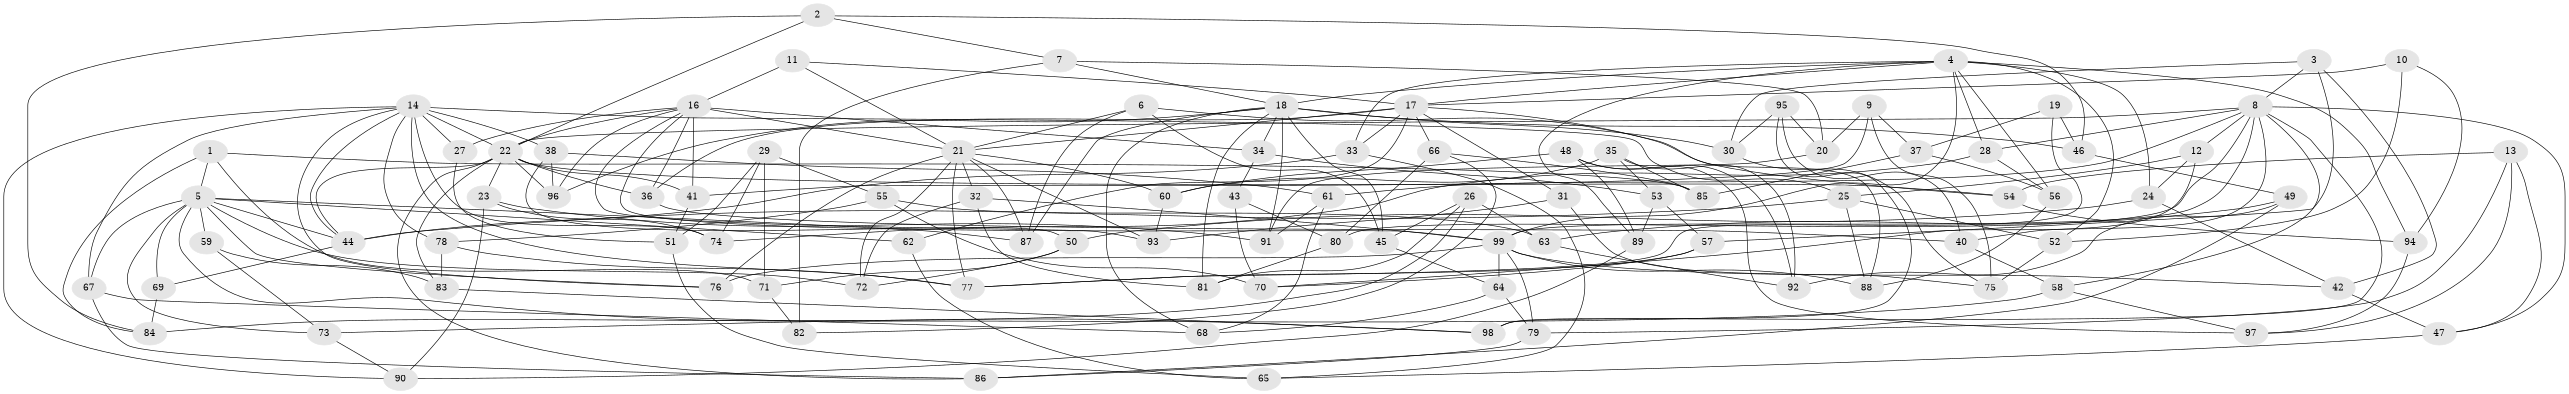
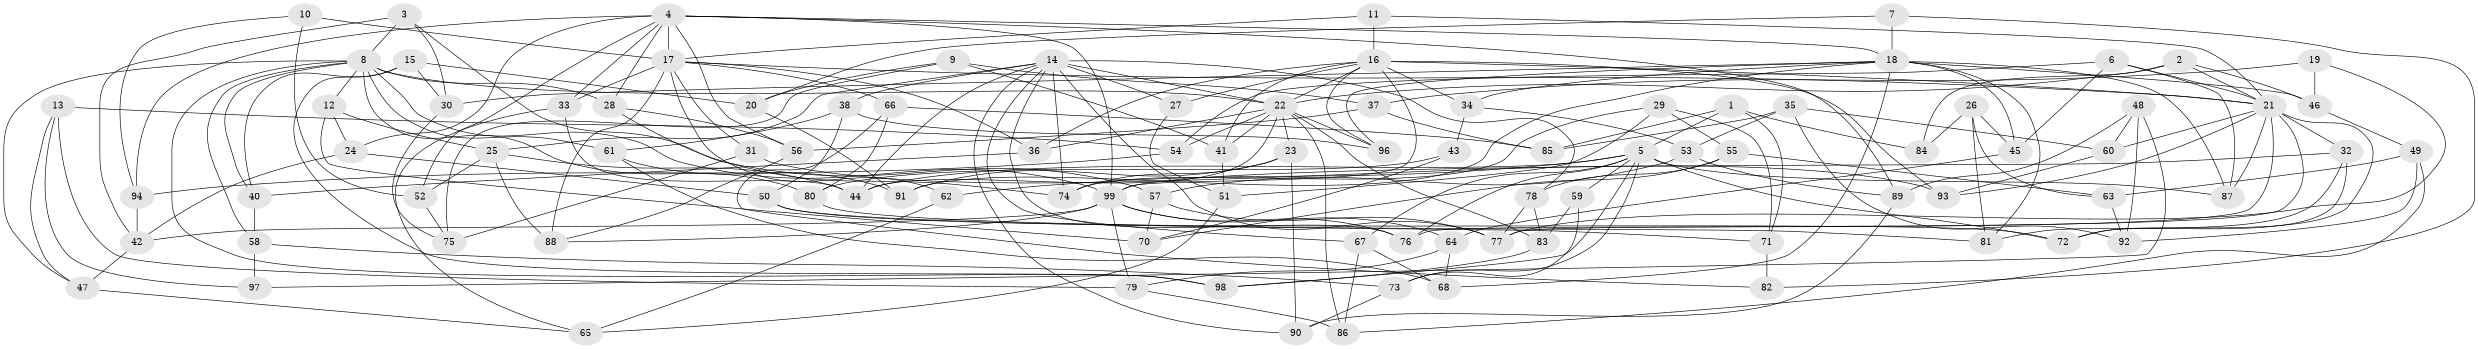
edge "2" -- "7": now "2" -- "21"
node "95": label "95" -> "15"
node "69": removed
edge "94" -- "97": now "94" -- "42"
